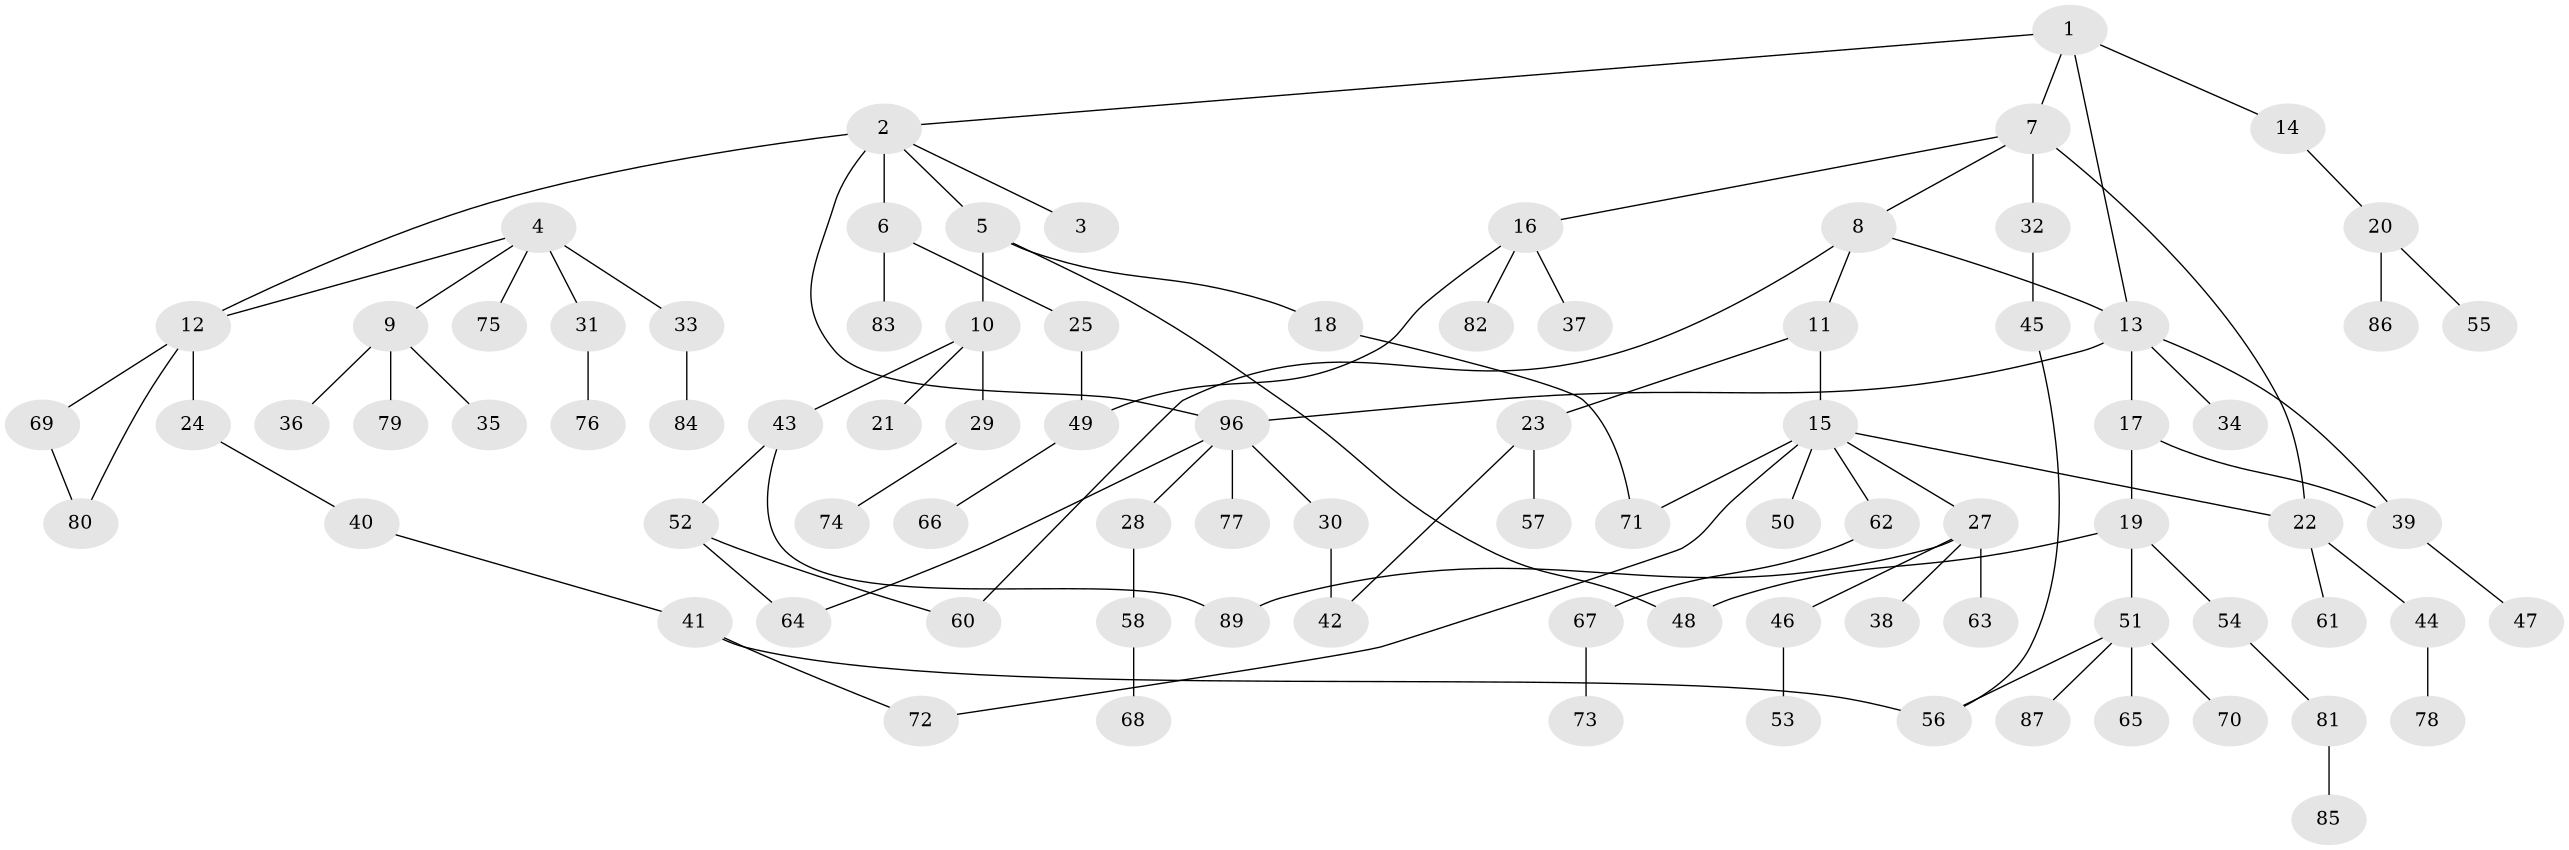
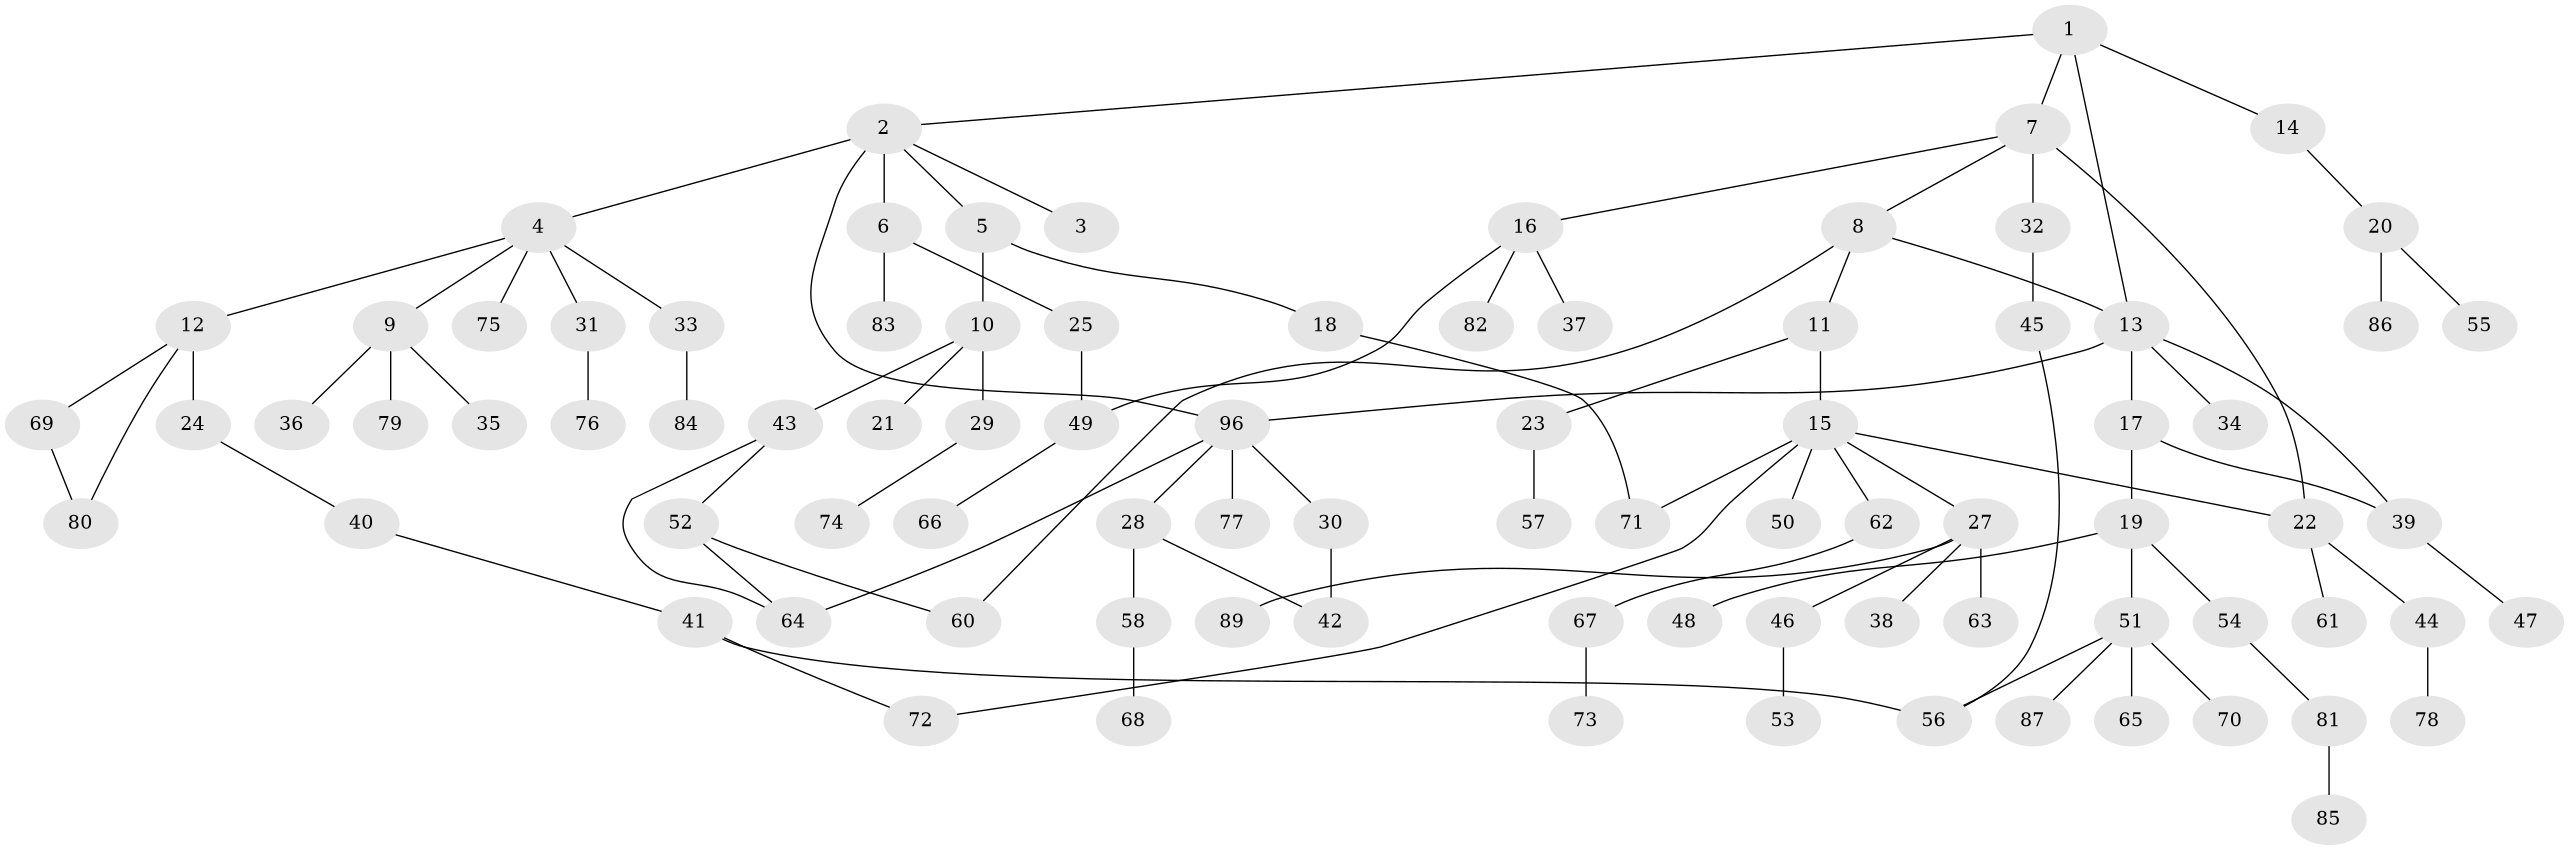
edge "2" -- "12": now "2" -- "4"
edge "5" -- "48": removed
edge "23" -- "42": now "28" -- "42"
edge "43" -- "89": now "43" -- "64"
